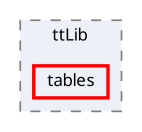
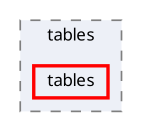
cluster "ttLib": label "ttLib" -> "tables"
